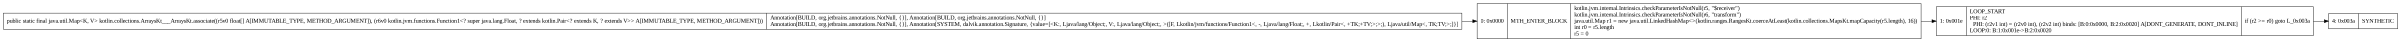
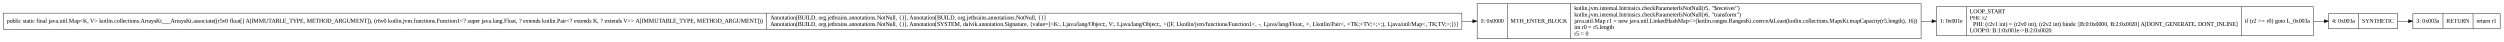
node "3: 0x003a": added
